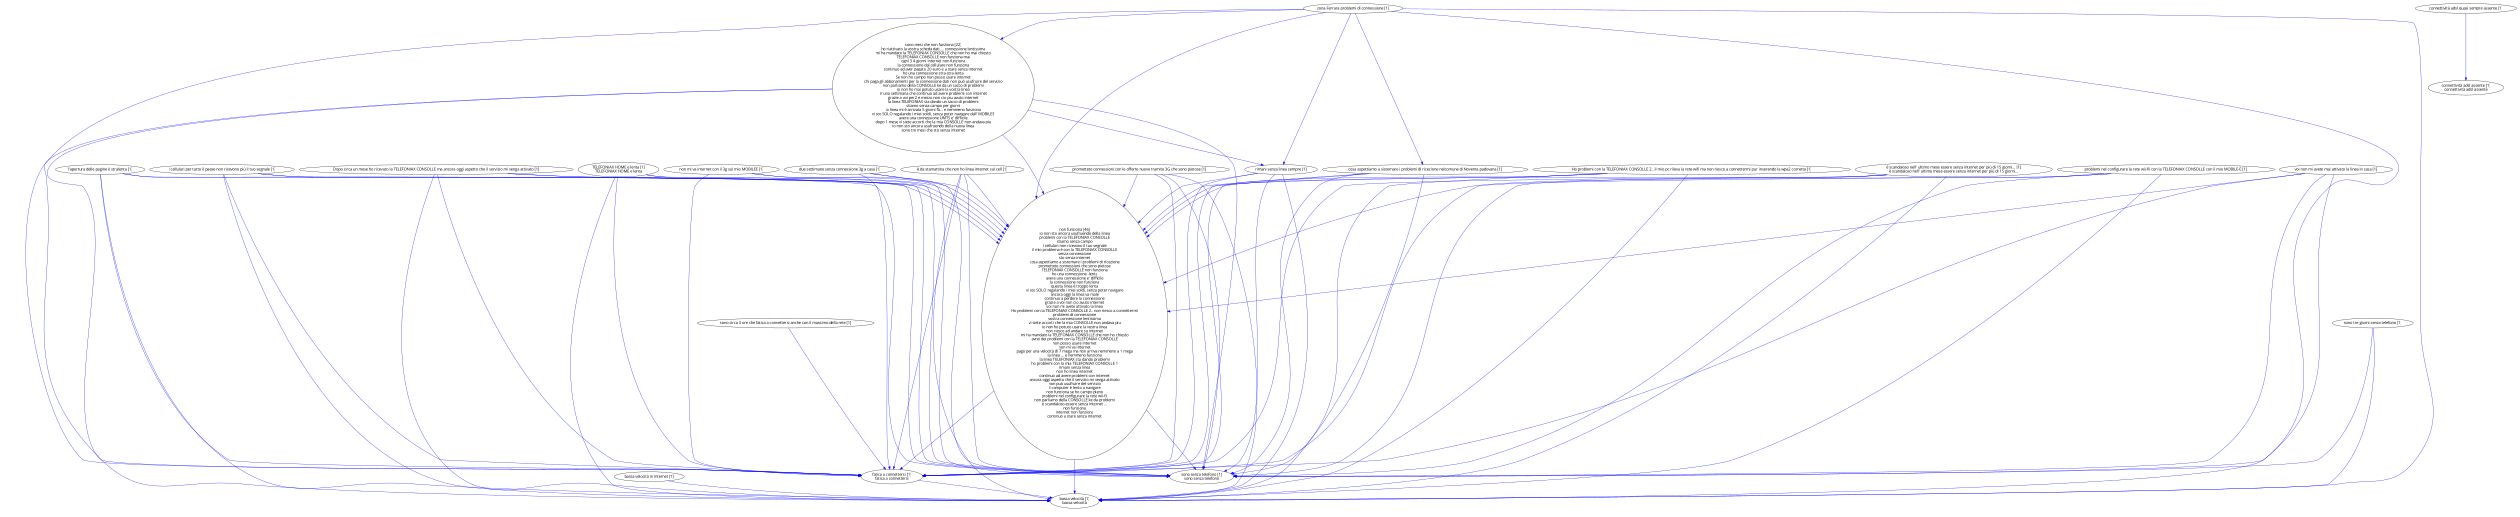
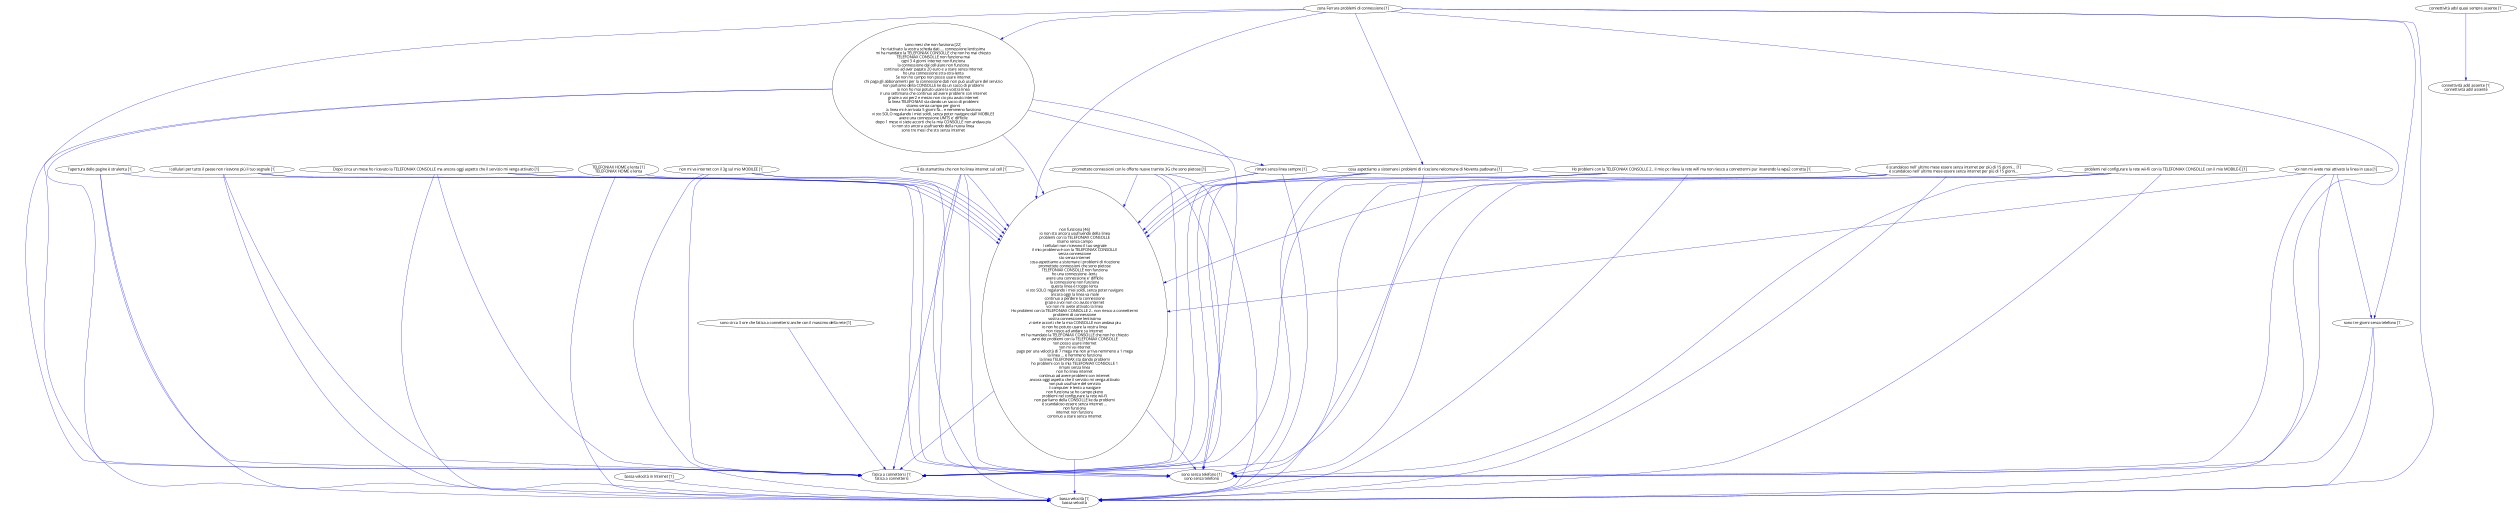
edge "zona Ferrara problemi di connessione [1]" -> "rimani senza linea sempre [1]": now "zona Ferrara problemi di connessione [1]" -> "sono tre giorni senza telefono [1]"
node "due settimane senza connessione 3g a casa [1]": removed
edge "l'apertura delle pagine è stralenta [1]" -> "sono senza telefono [1] sono senza telefono": removed
edge "TELEFONIAX HOME e lenta [1] TELEFONIAX HOME e lenta" -> "sono senza telefono [1] sono senza telefono": removed
edge "rimani senza linea sempre [1]" -> "sono senza telefono [1] sono senza telefono": removed
edge "voi non mi avete mai attivato la linea in casa [1]" -> "fatica a connettersi [1] fatica a connettersi": now "voi non mi avete mai attivato la linea in casa [1]" -> "sono tre giorni senza telefono [1]"
edge "TELEFONIAX HOME e lenta [1] TELEFONIAX HOME e lenta" -> "fatica a connettersi [1] fatica a connettersi": removed
edge "fatica a connettersi [1] fatica a connettersi" -> "bassa velocità [1] bassa velocità": now "non mi va internet con il 3g sul mio MOBILEE [1]" -> "bassa velocità [1] bassa velocità"
